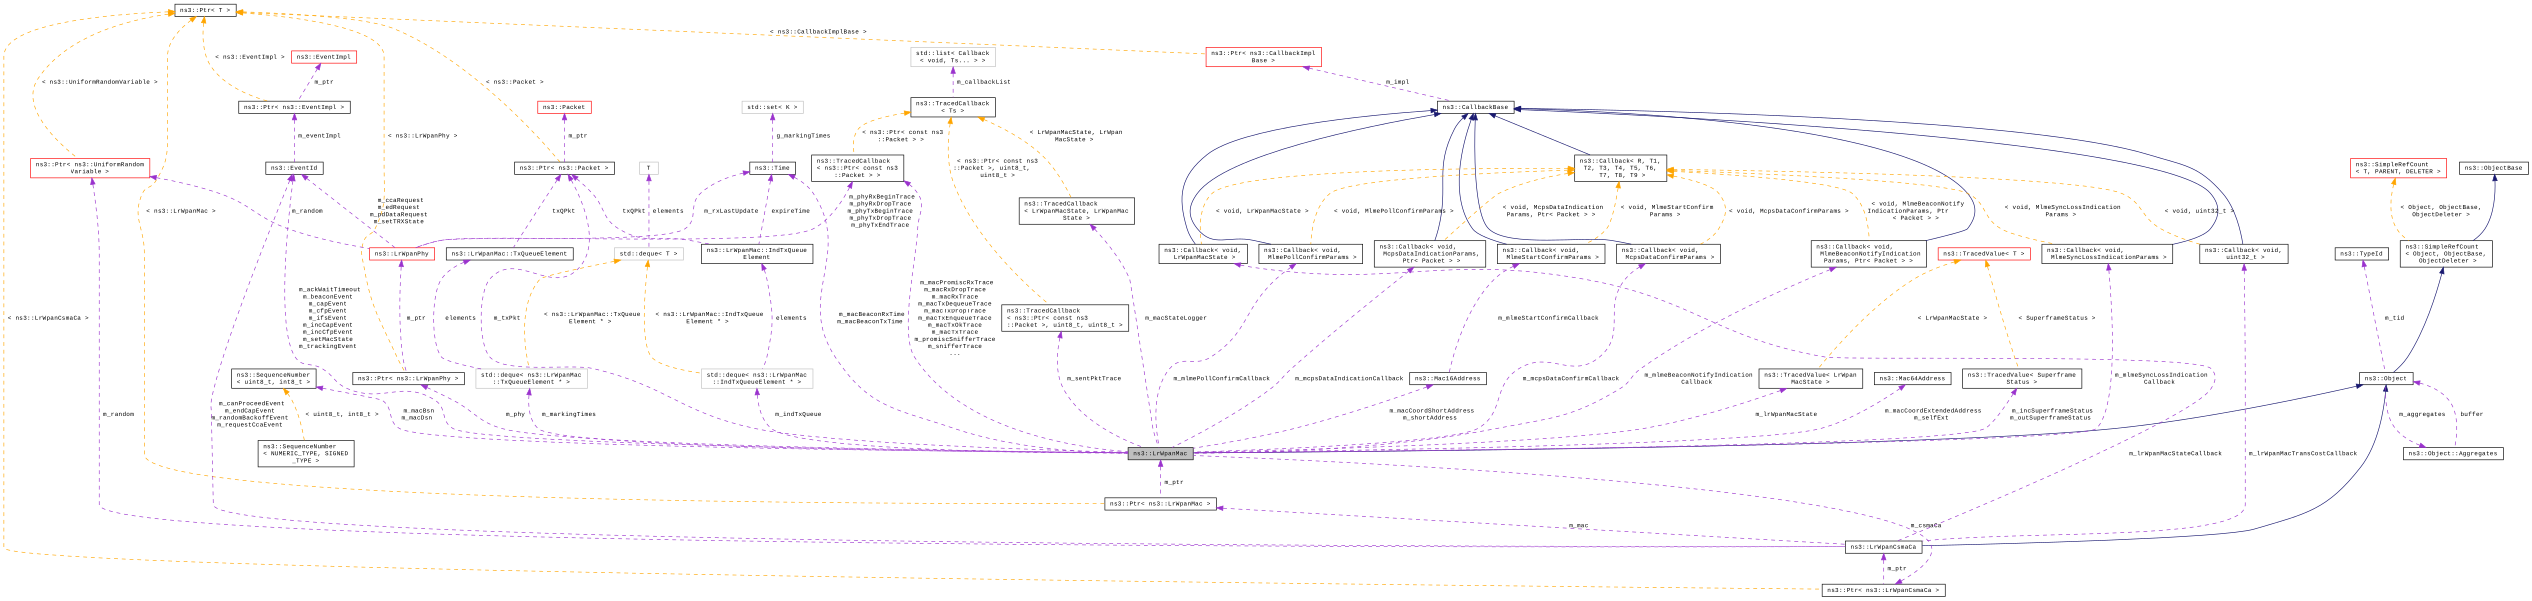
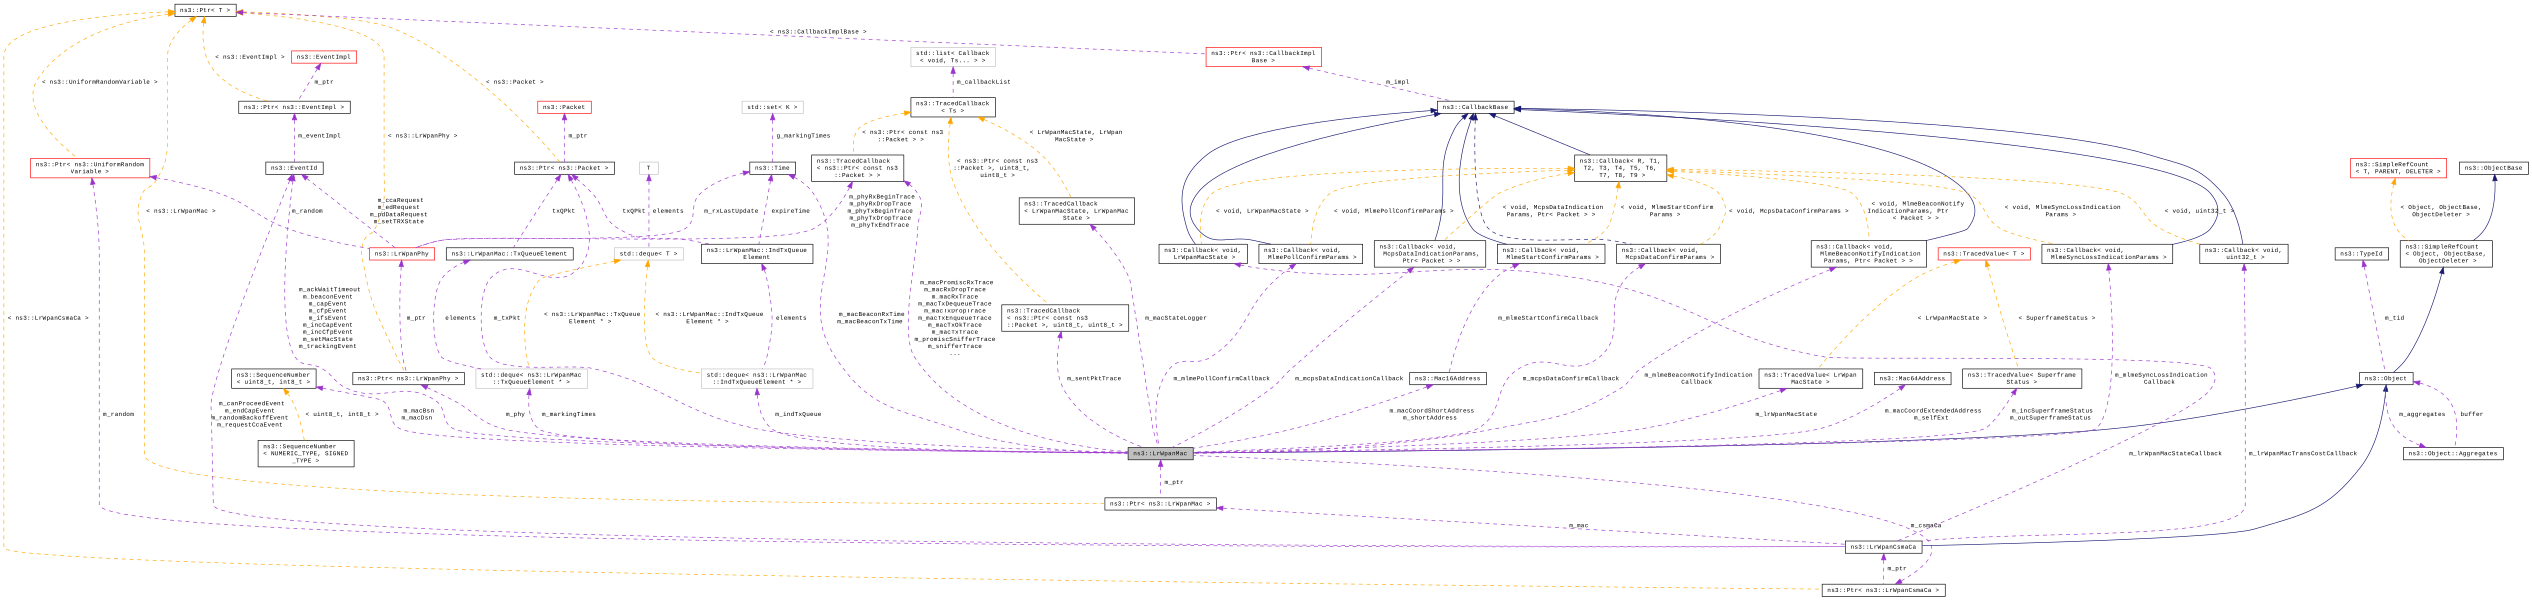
edge "ns3::Ptr< ns3::CallbackImpl Base >" -> "ns3::Ptr< T >": color orange -> darkorchid3
edge "ns3::Callback< void, McpsDataConfirmParams >" -> "ns3::CallbackBase": style solid -> dashed
